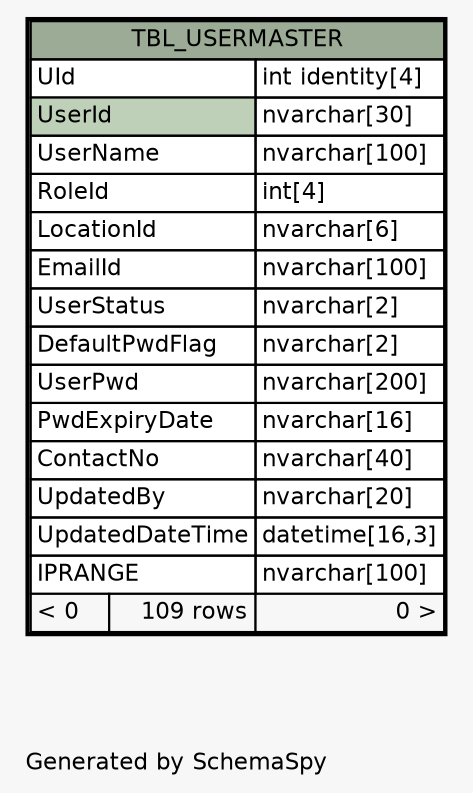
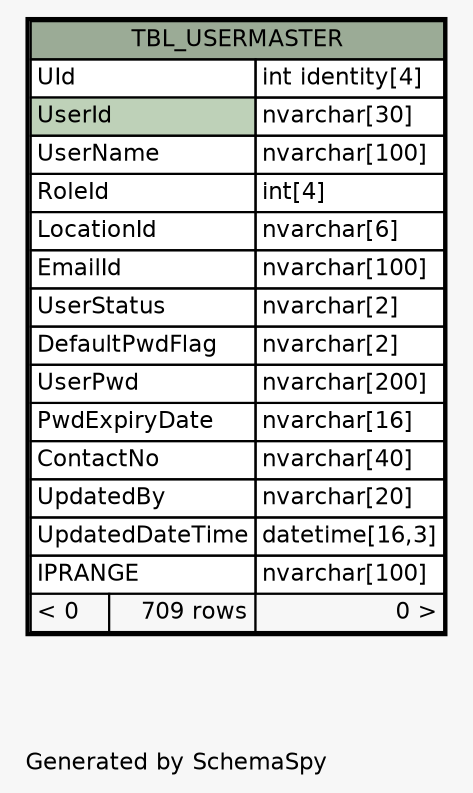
node "TBL_USERMASTER": text "109 rows" -> "709 rows"
